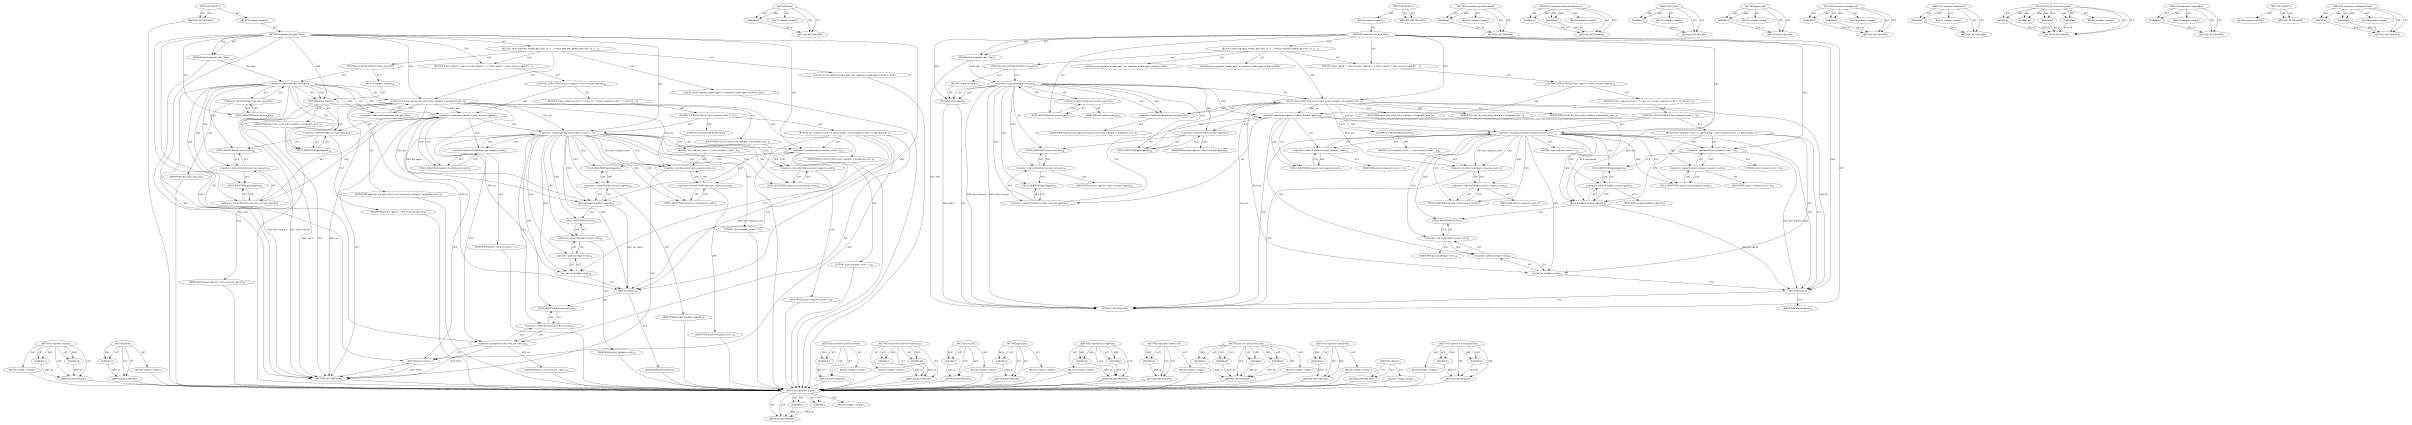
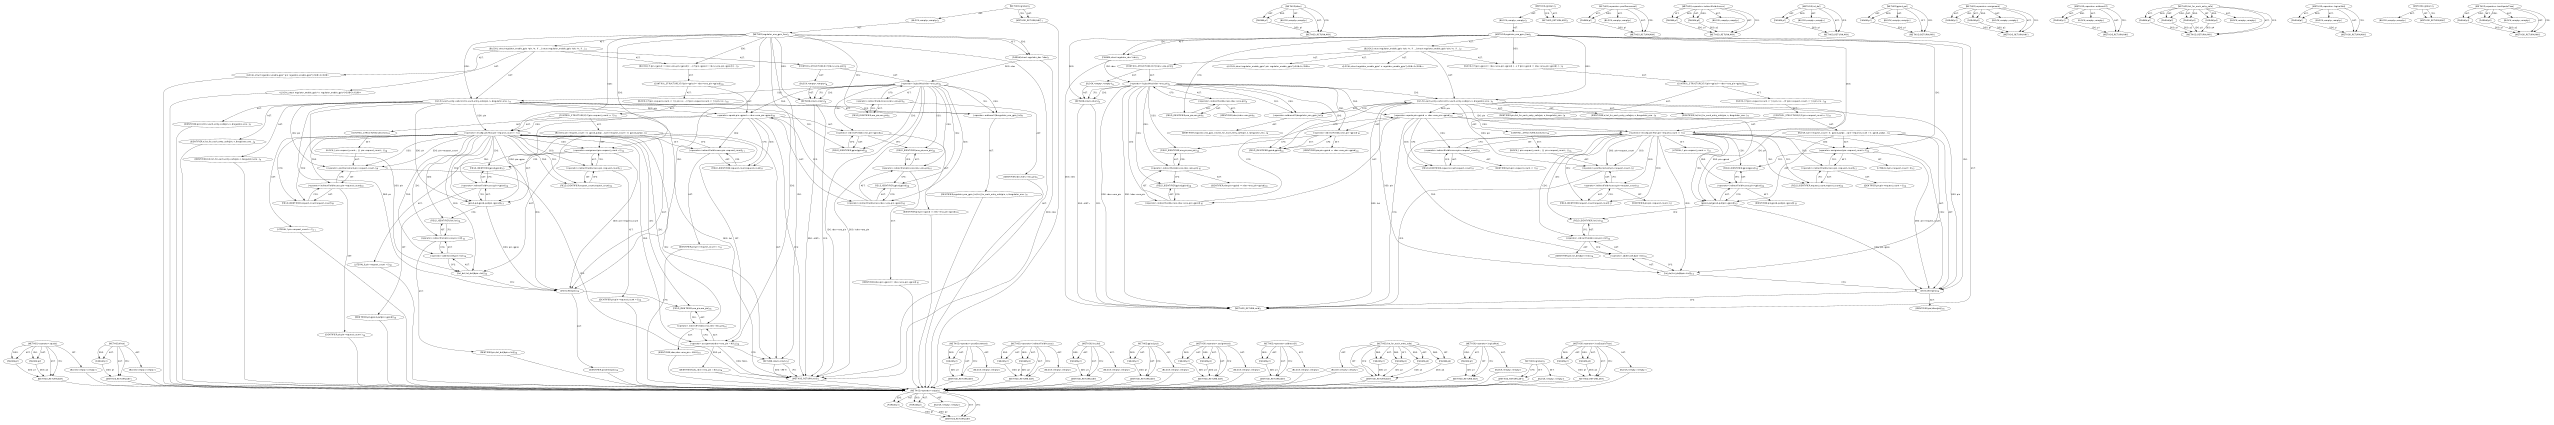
node "(IDENTIFIER,rdev,rdev->ena_pin = NULL)": added
